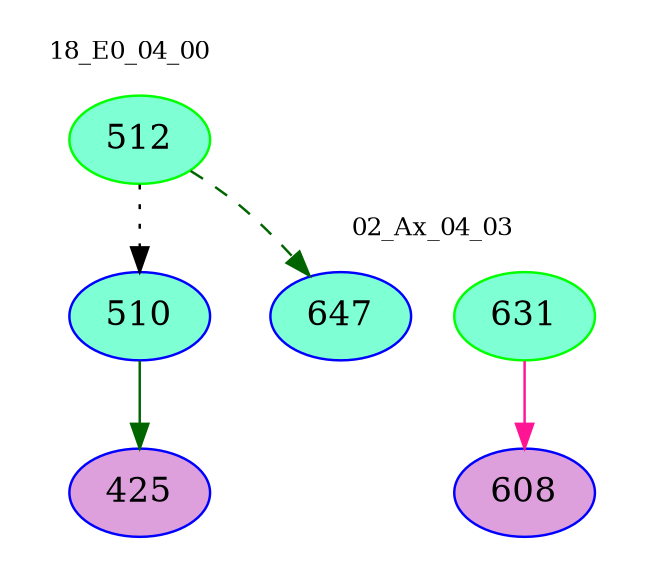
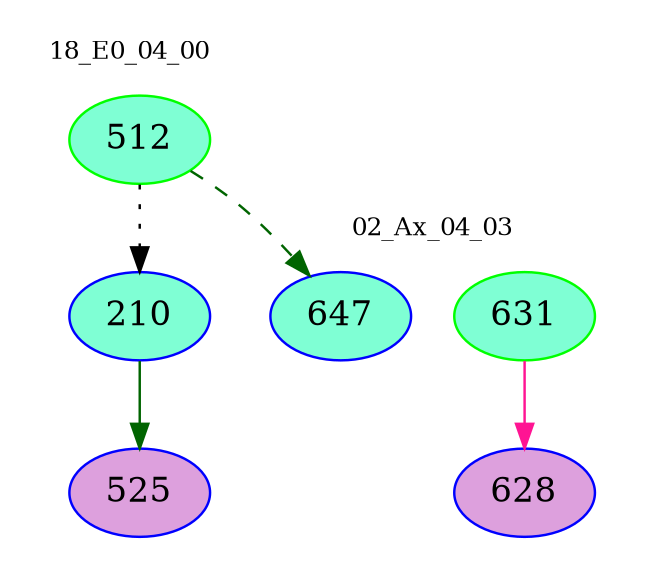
node "510": label "510" -> "210"
node "425": label "425" -> "525"
node "608": label "608" -> "628"
